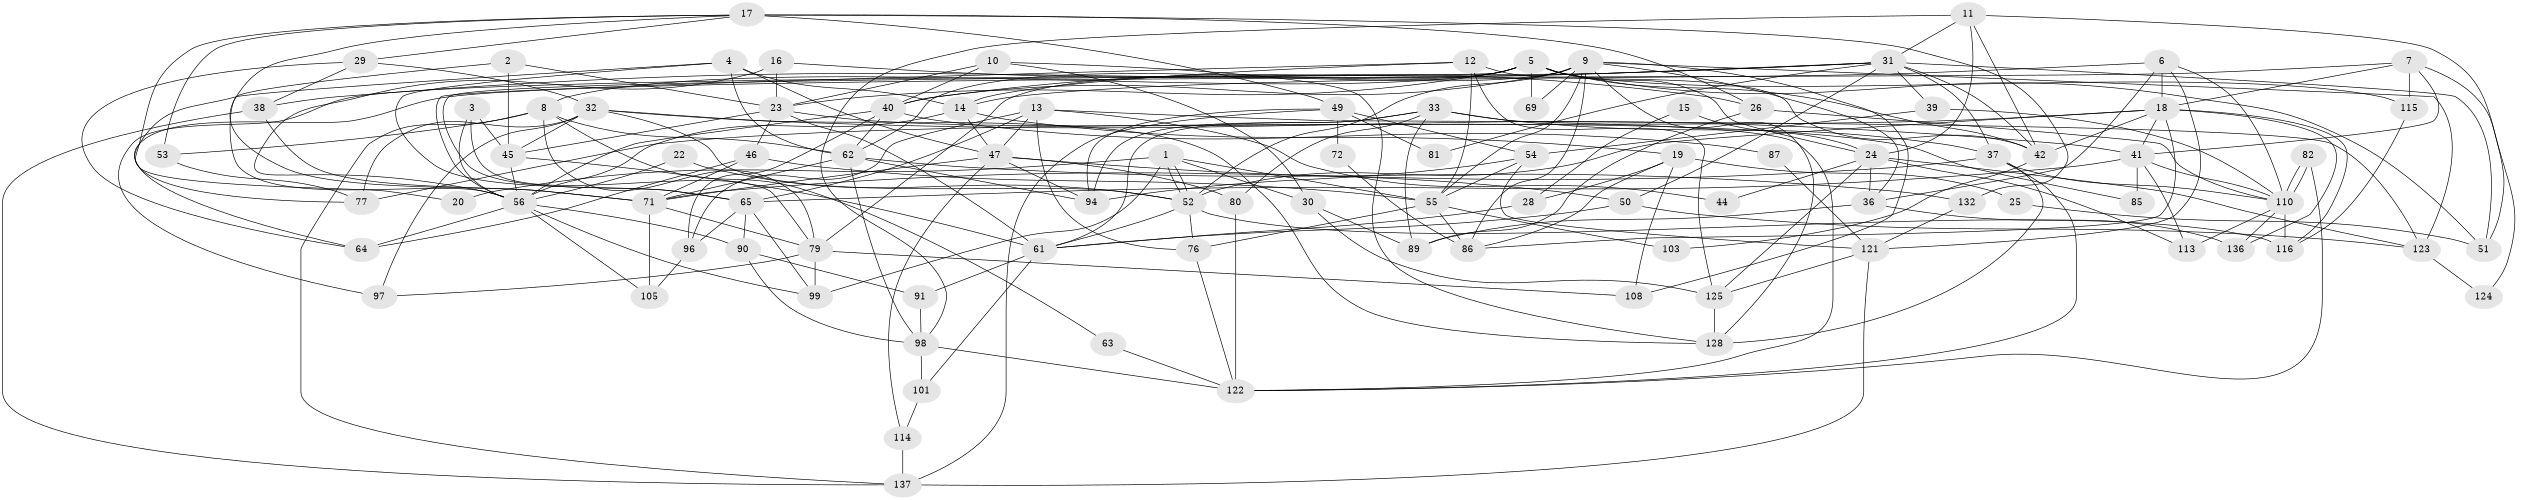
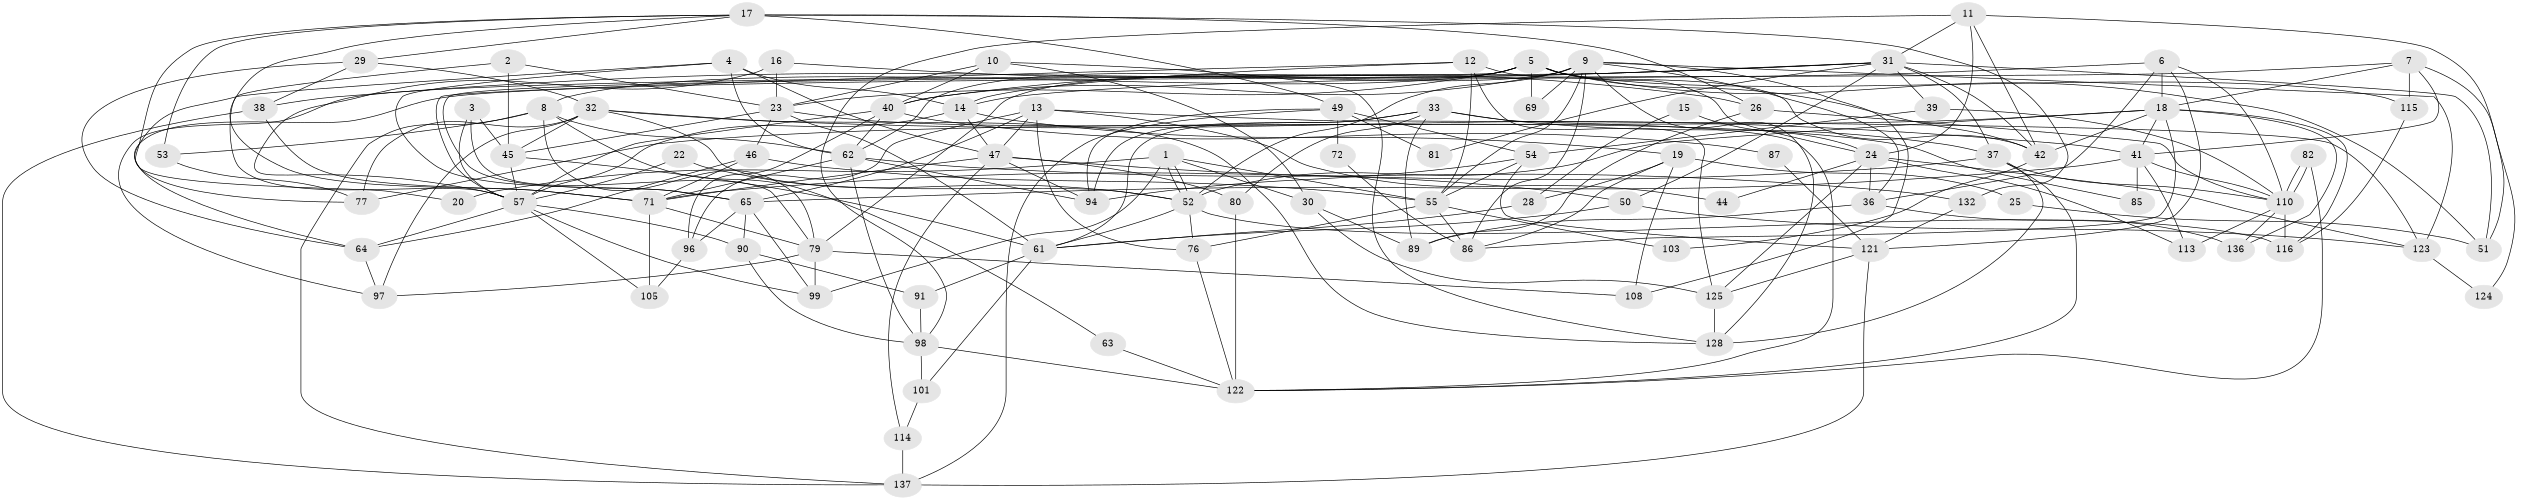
node "56": label "56" -> "57"
edge "64" -- "97": added
